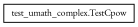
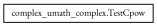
node "test_umath_complex.TestCpow": label "test_umath_complex.TestCpow" -> "complex_umath_complex.TestCpow"
